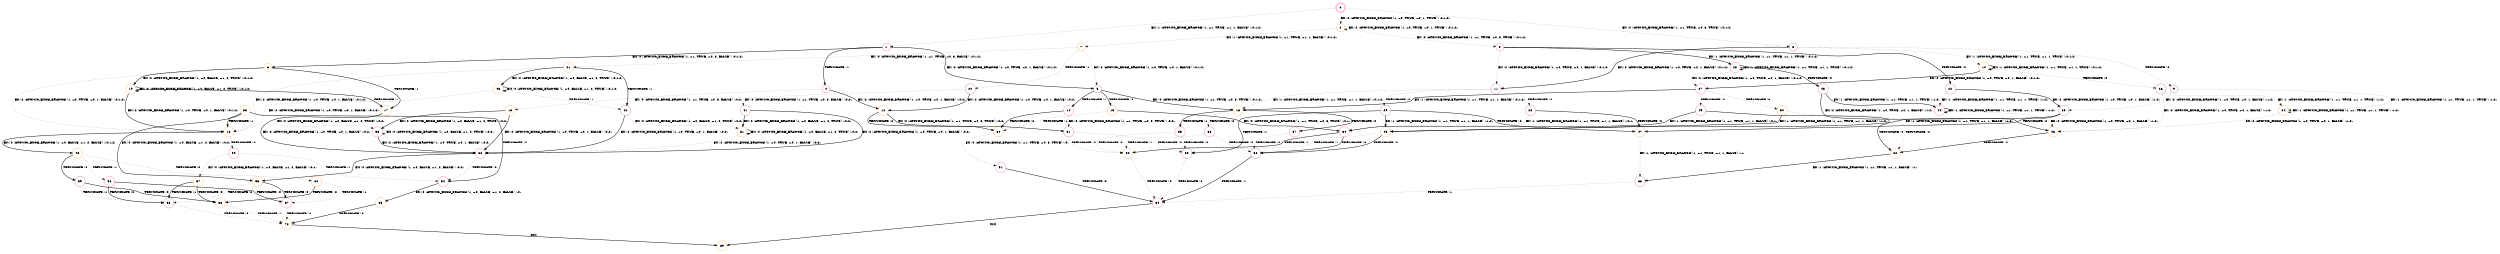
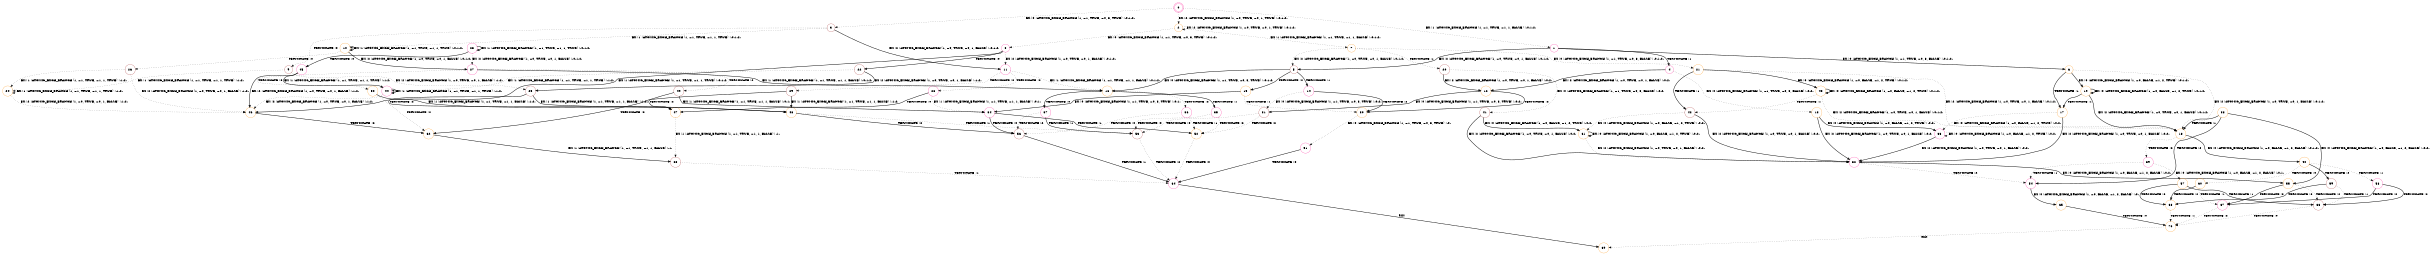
edge "8" -> "23": now "8" -> "46"
edge "29" -> "53": now "37" -> "53"
edge "70" -> "69": style bold -> dotted
